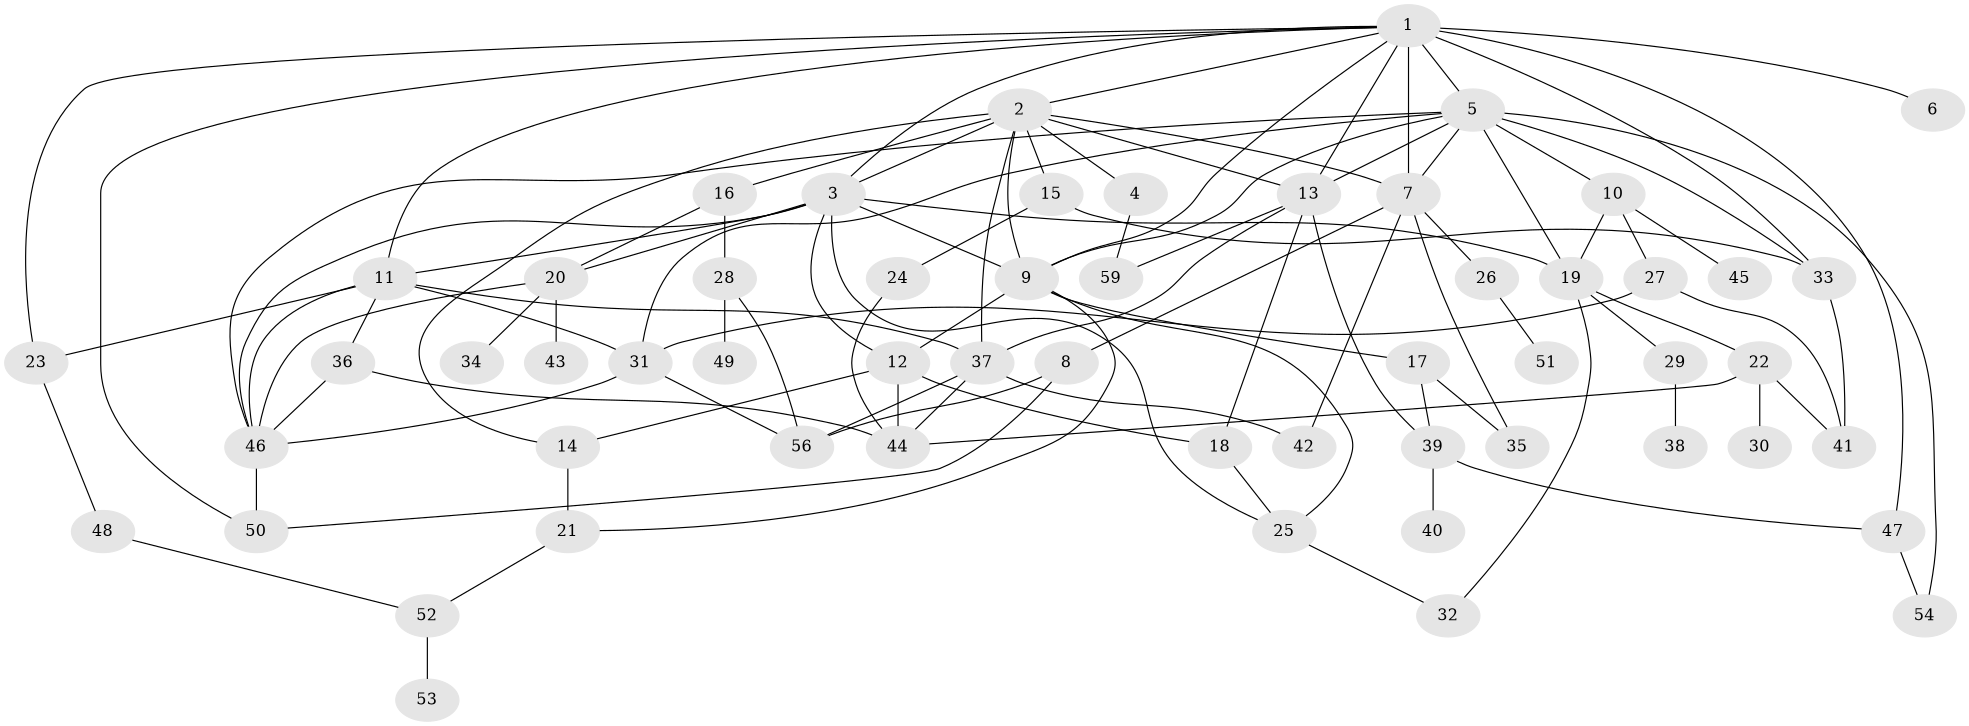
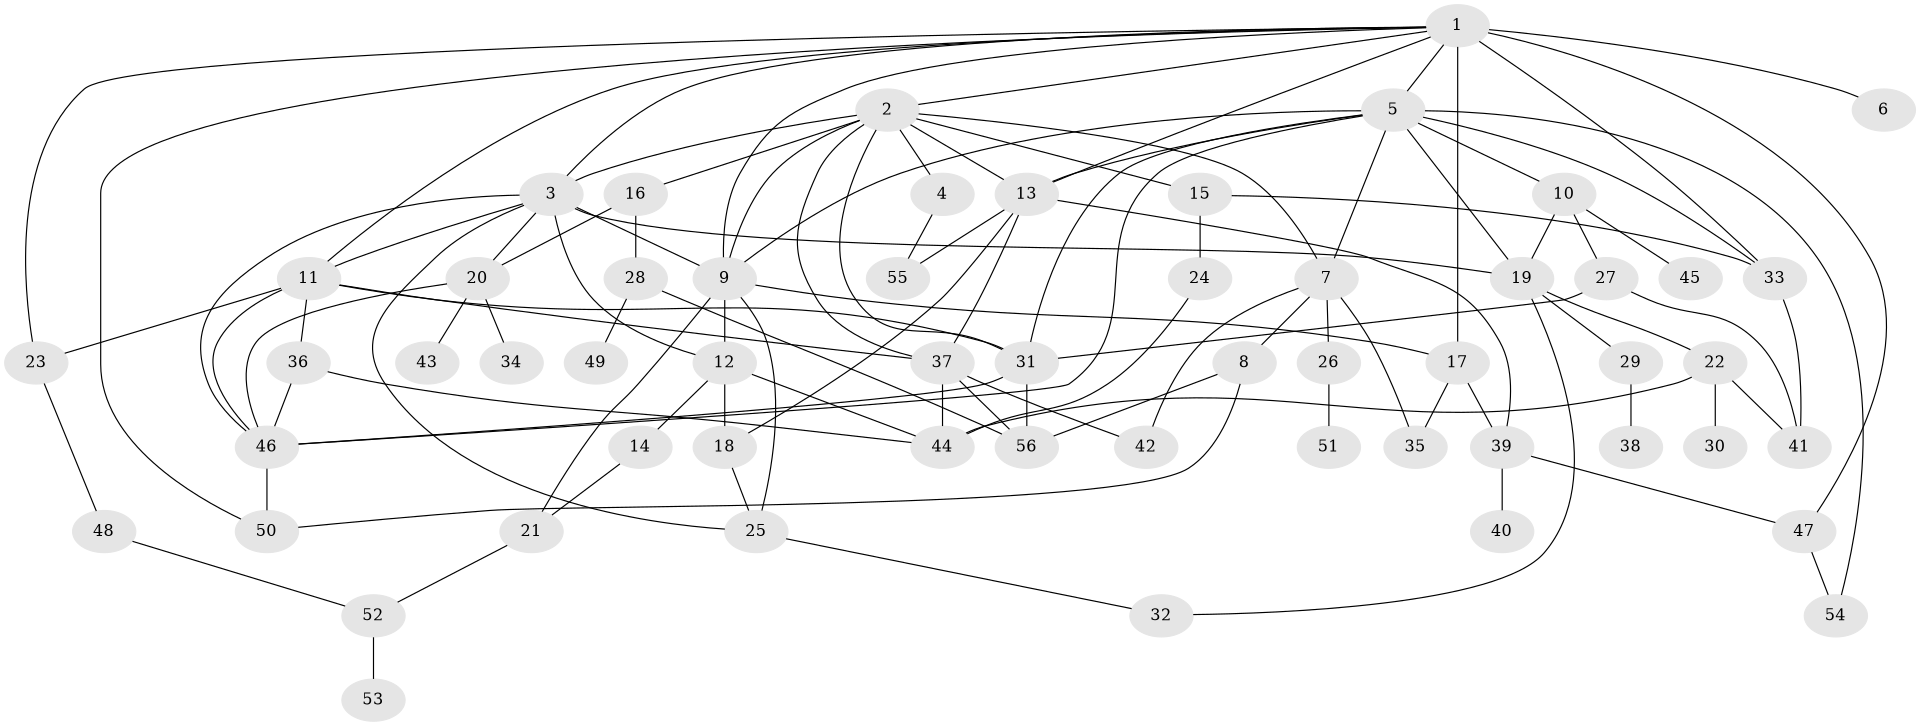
edge "1" -- "7": now "1" -- "17"
edge "2" -- "14": now "2" -- "31"
node "59": label "59" -> "55"
